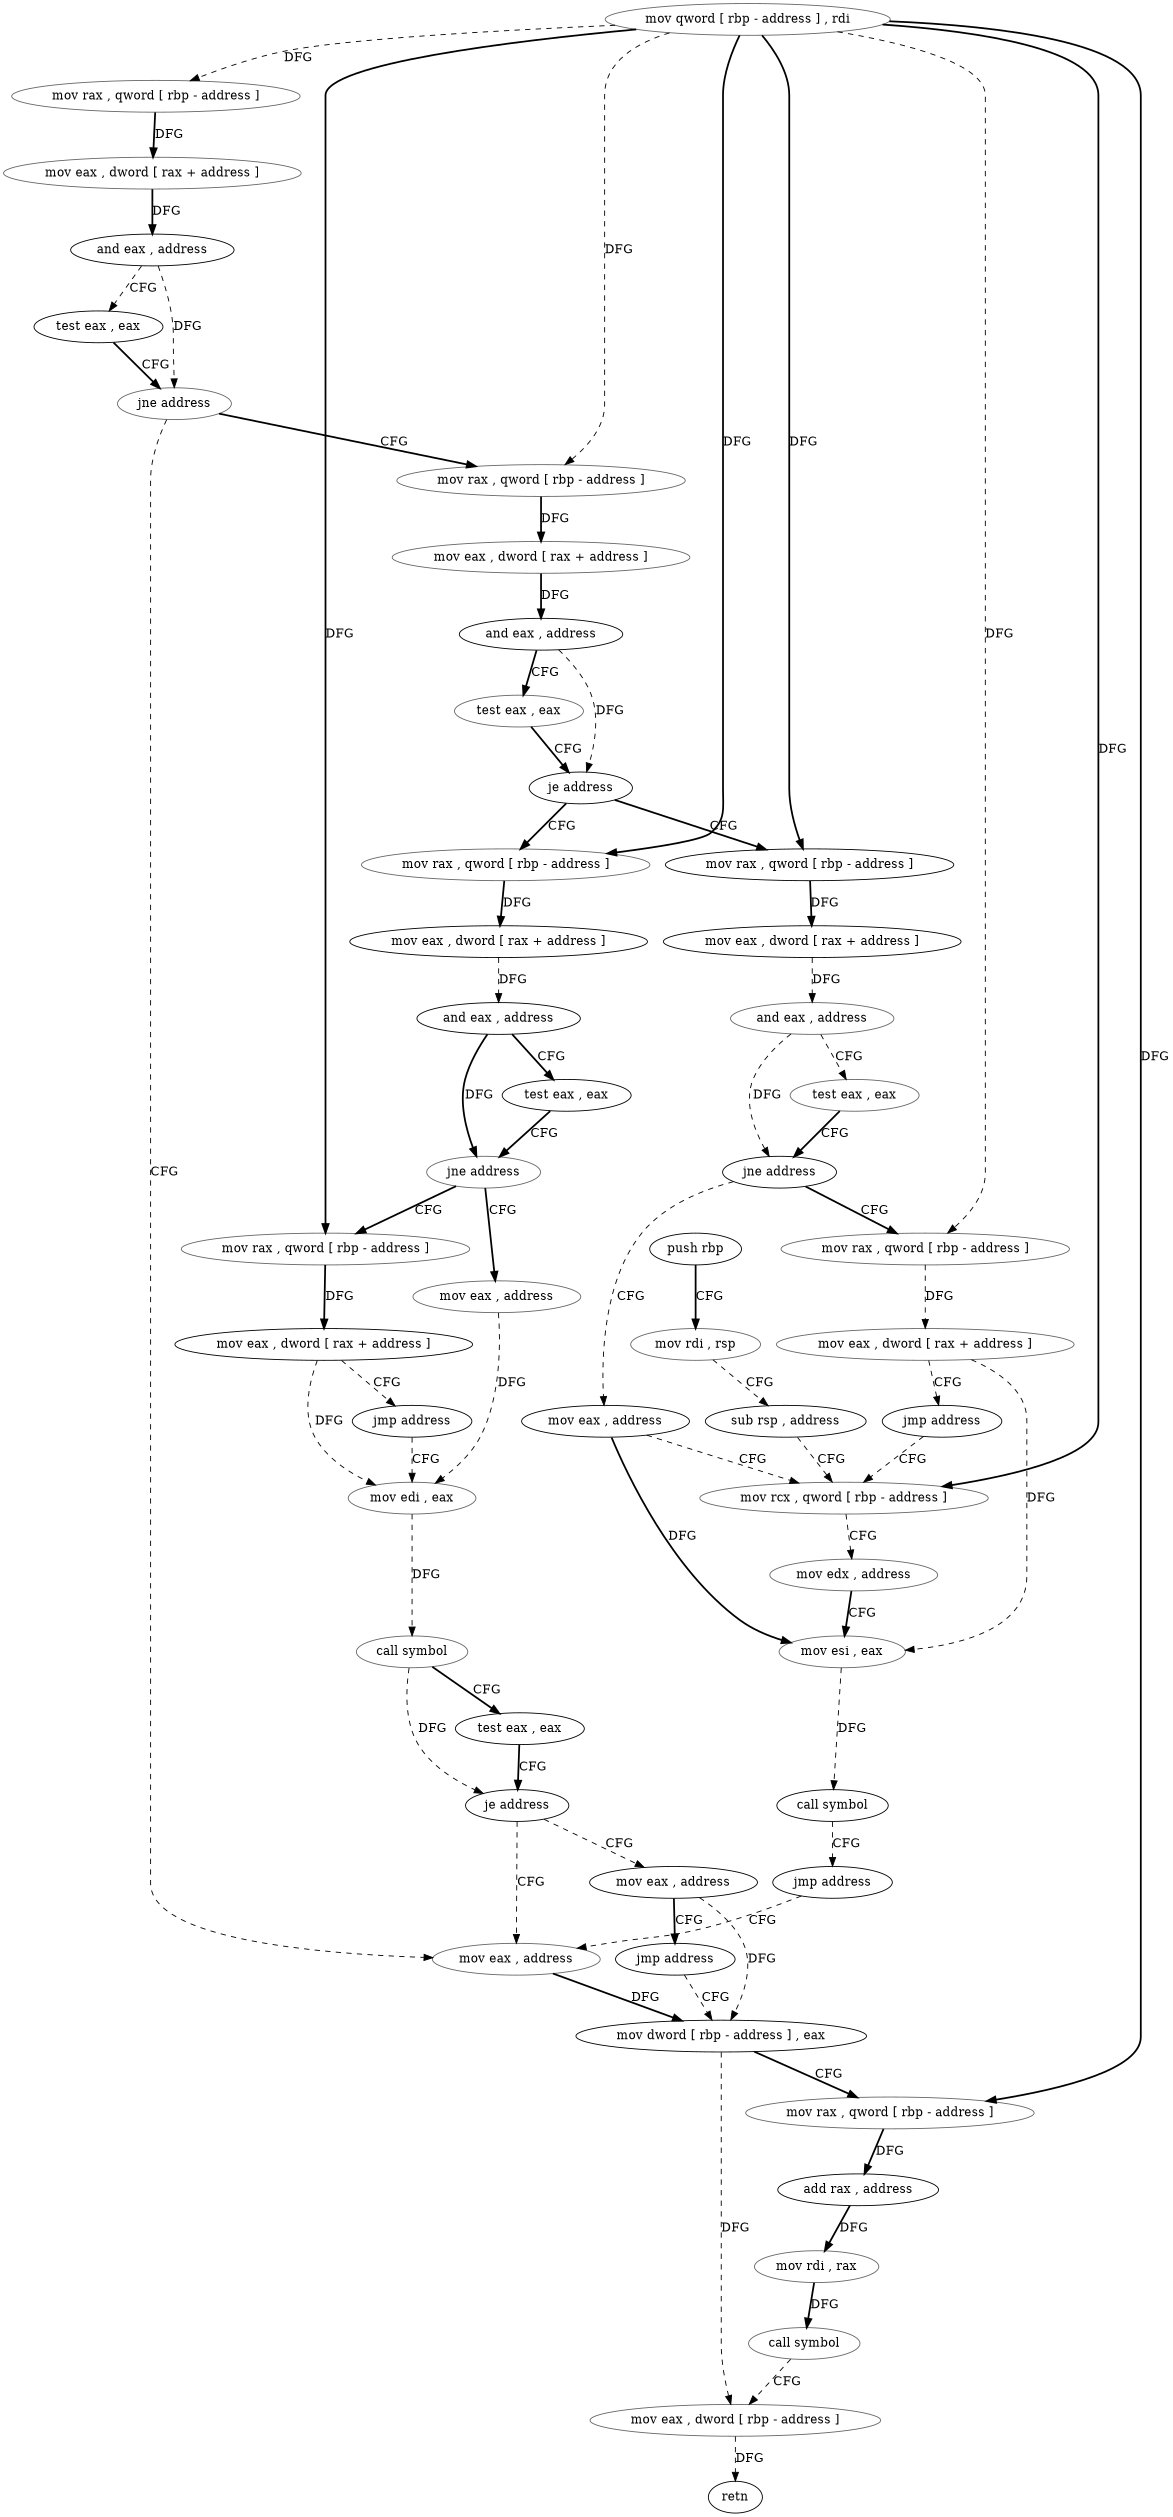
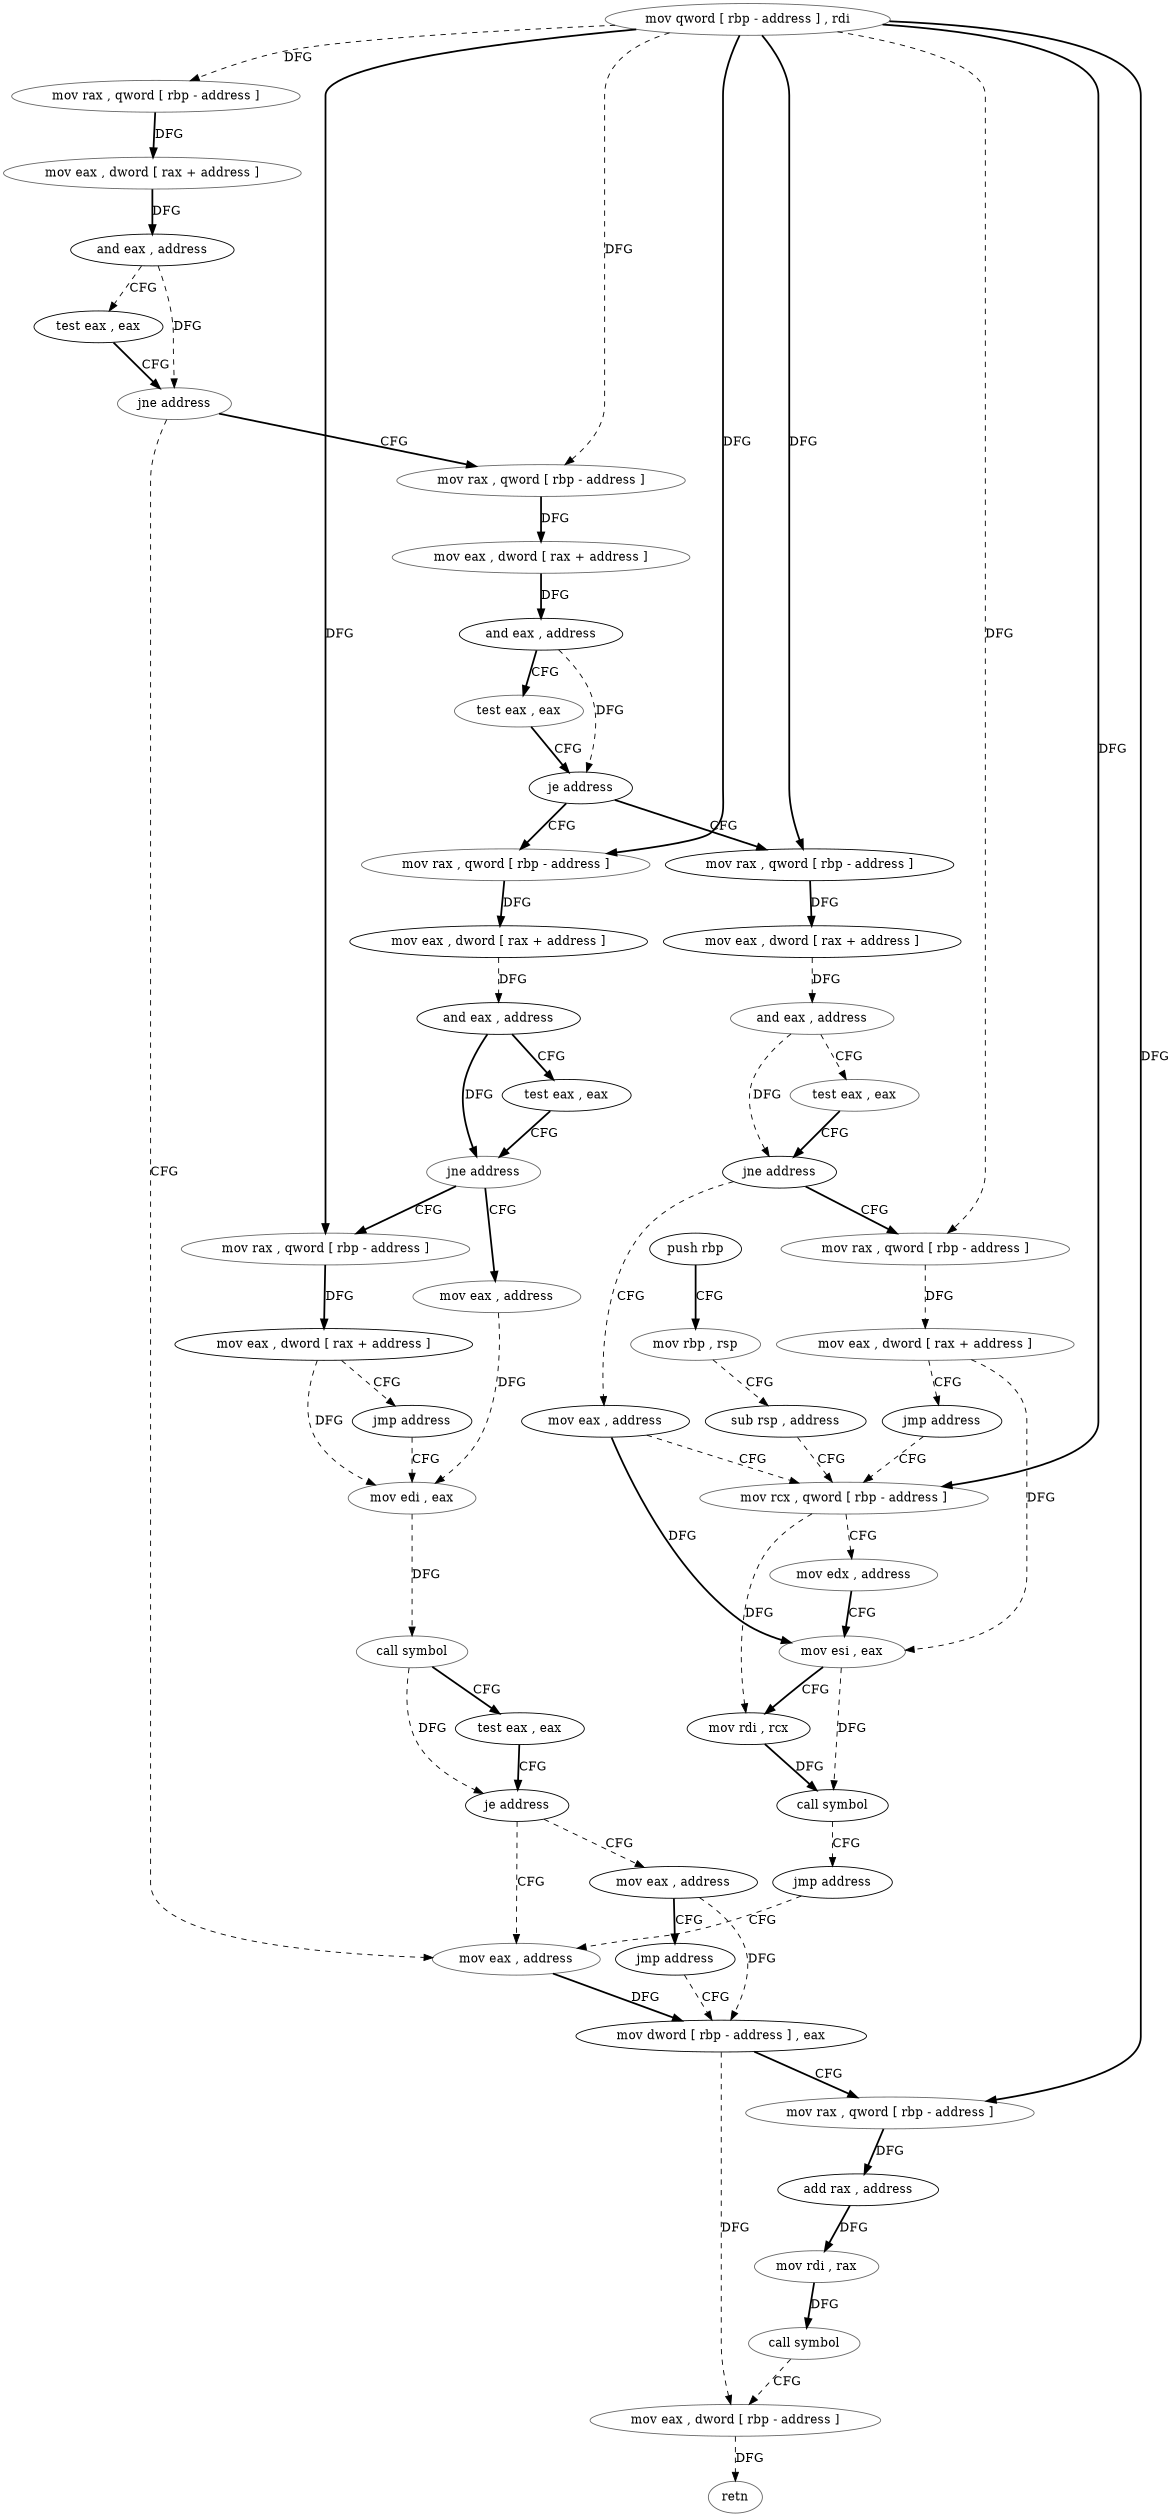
node "mov rdi , rsp": label "mov rdi , rsp" -> "mov rbp , rsp"
node "mov rdi , rcx": added
node "retn": color black -> gray40
